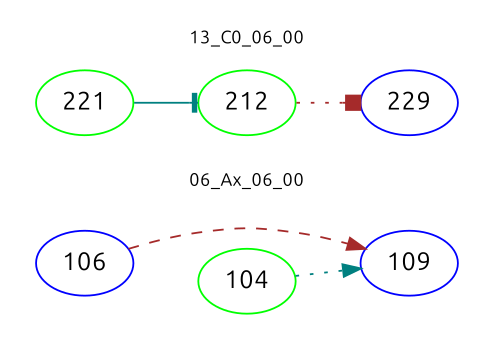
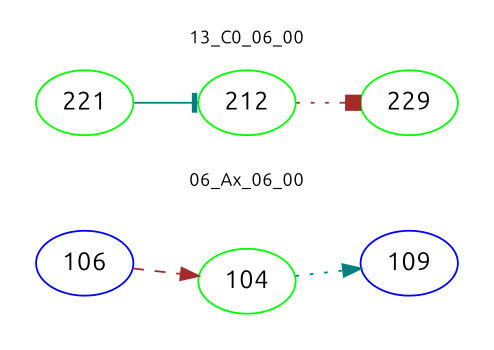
node "229": color blue -> green
edge "106" -> "109": now "106" -> "104"
